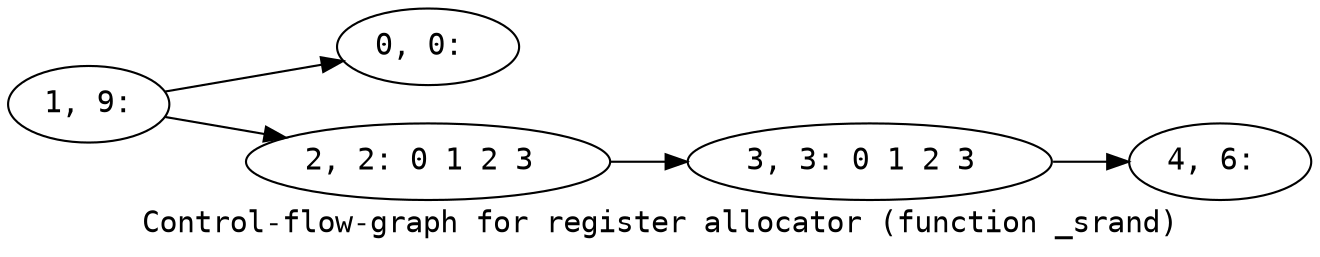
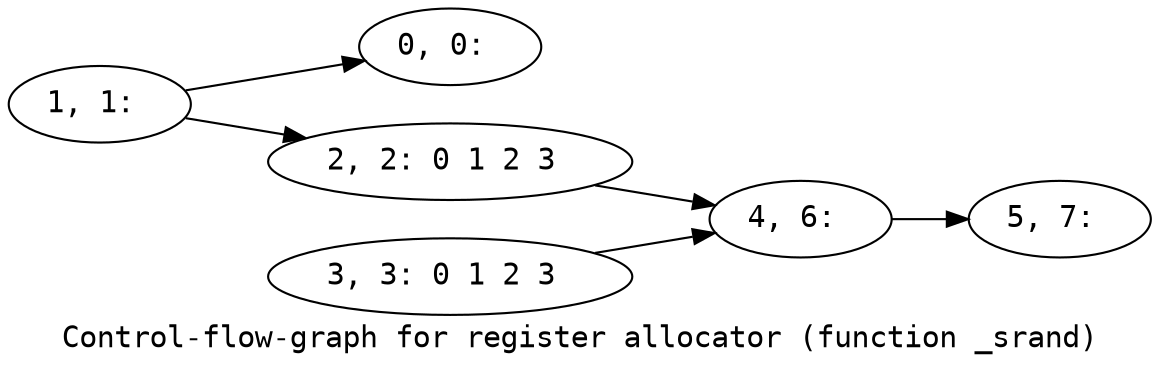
node "1, 9:": label "1, 9:" -> "1, 1:"
edge "2, 2: 0 1 2 3" -> "3, 3: 0 1 2 3": now "2, 2: 0 1 2 3" -> "4, 6:"
node "5, 7:": added
